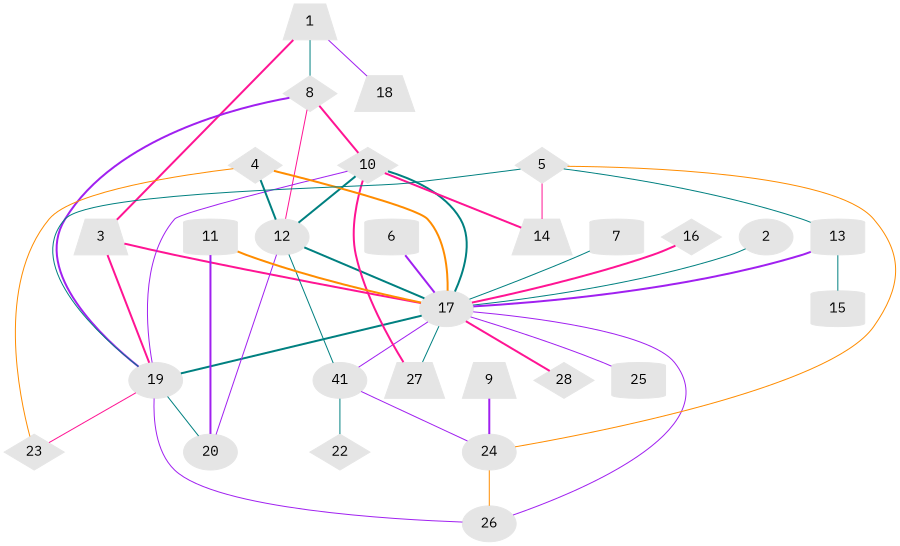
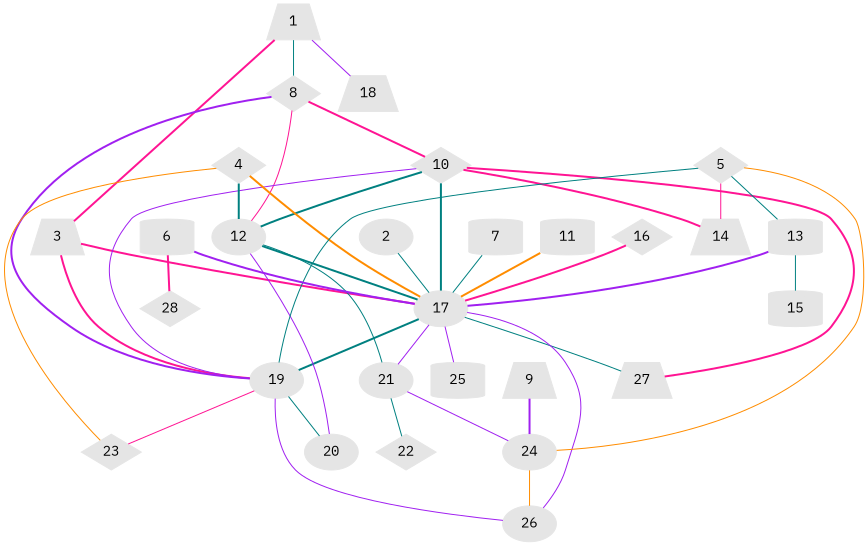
edge "11" -- "20": removed
edge "17" -- "28": now "6" -- "28"
node "41": label "41" -> "21"
